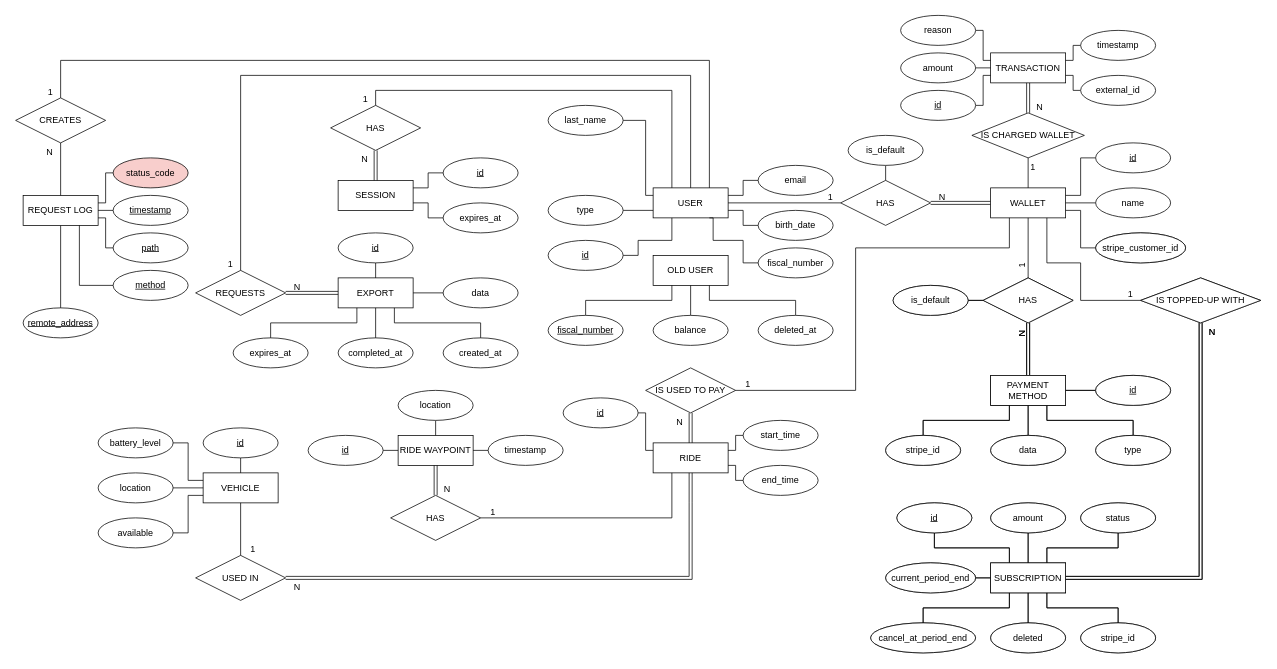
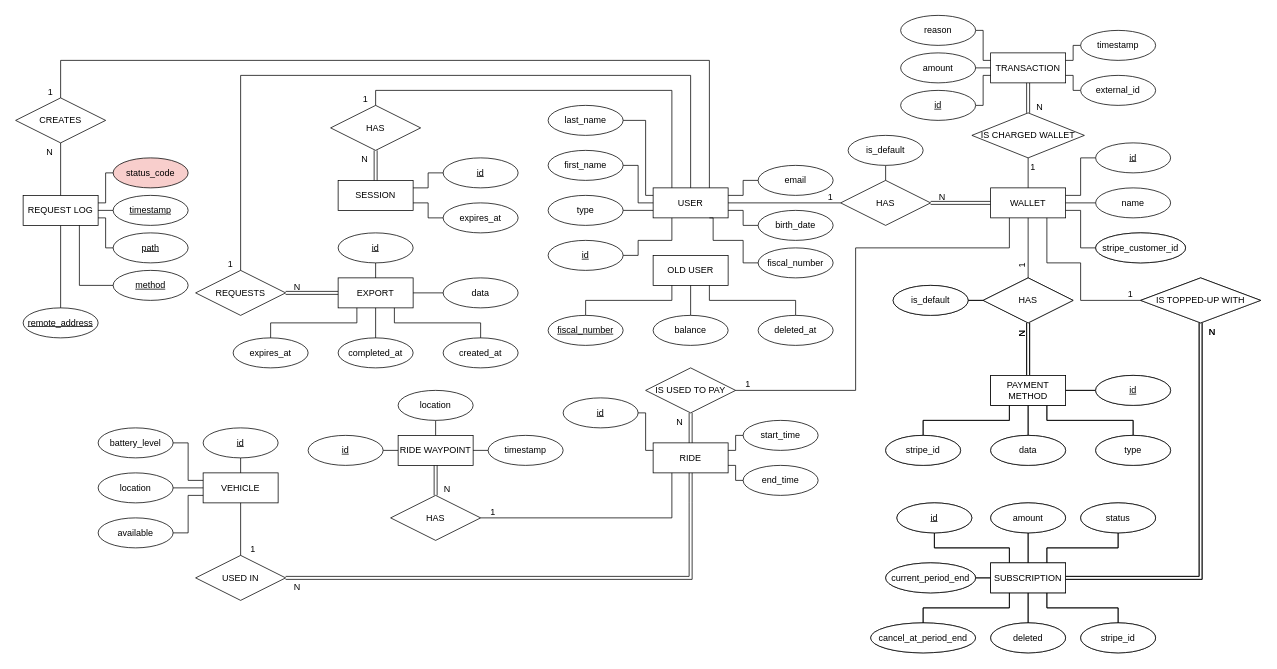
node "first_name": added
edge "first_name" -- "USER": added
